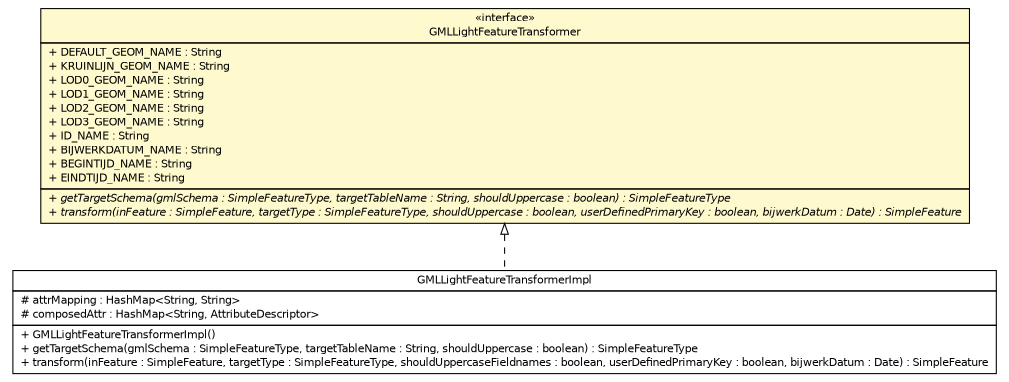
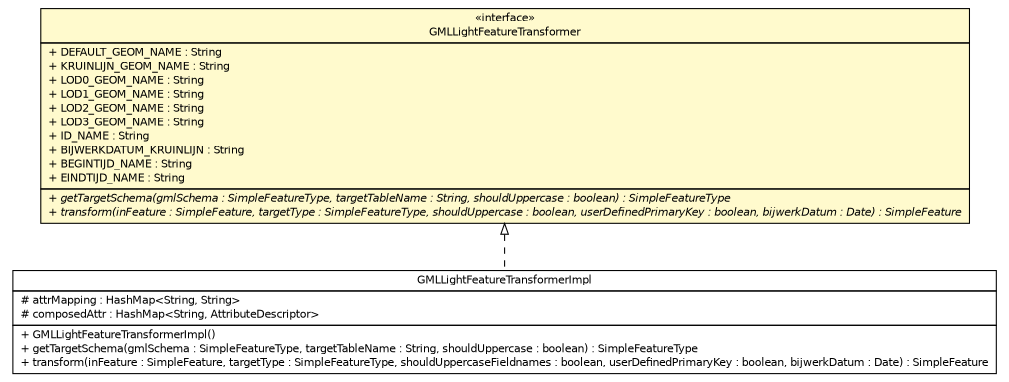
node "GMLLightFeatureTransformer": text "+ BIJWERKDATUM_NAME : String" -> "+ BIJWERKDATUM_KRUINLIJN : String"
